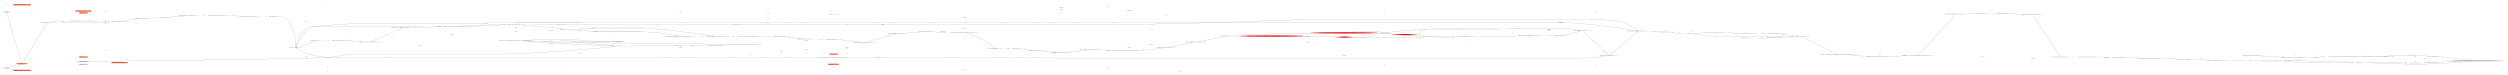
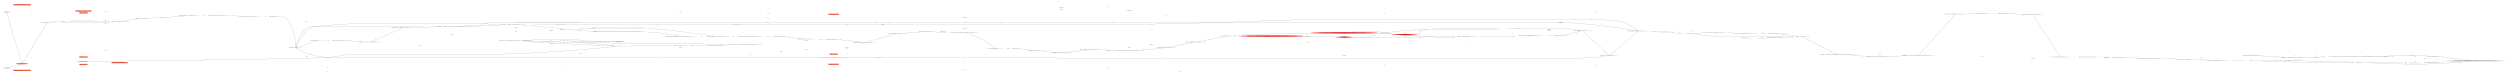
node "VirtualMachineTO vmTO@@@2@@@['0', '1', '0']": fillcolor white -> tomato
node "Host srcHost@@@2@@@['1', '1', '0']": fillcolor lightgray -> tomato
